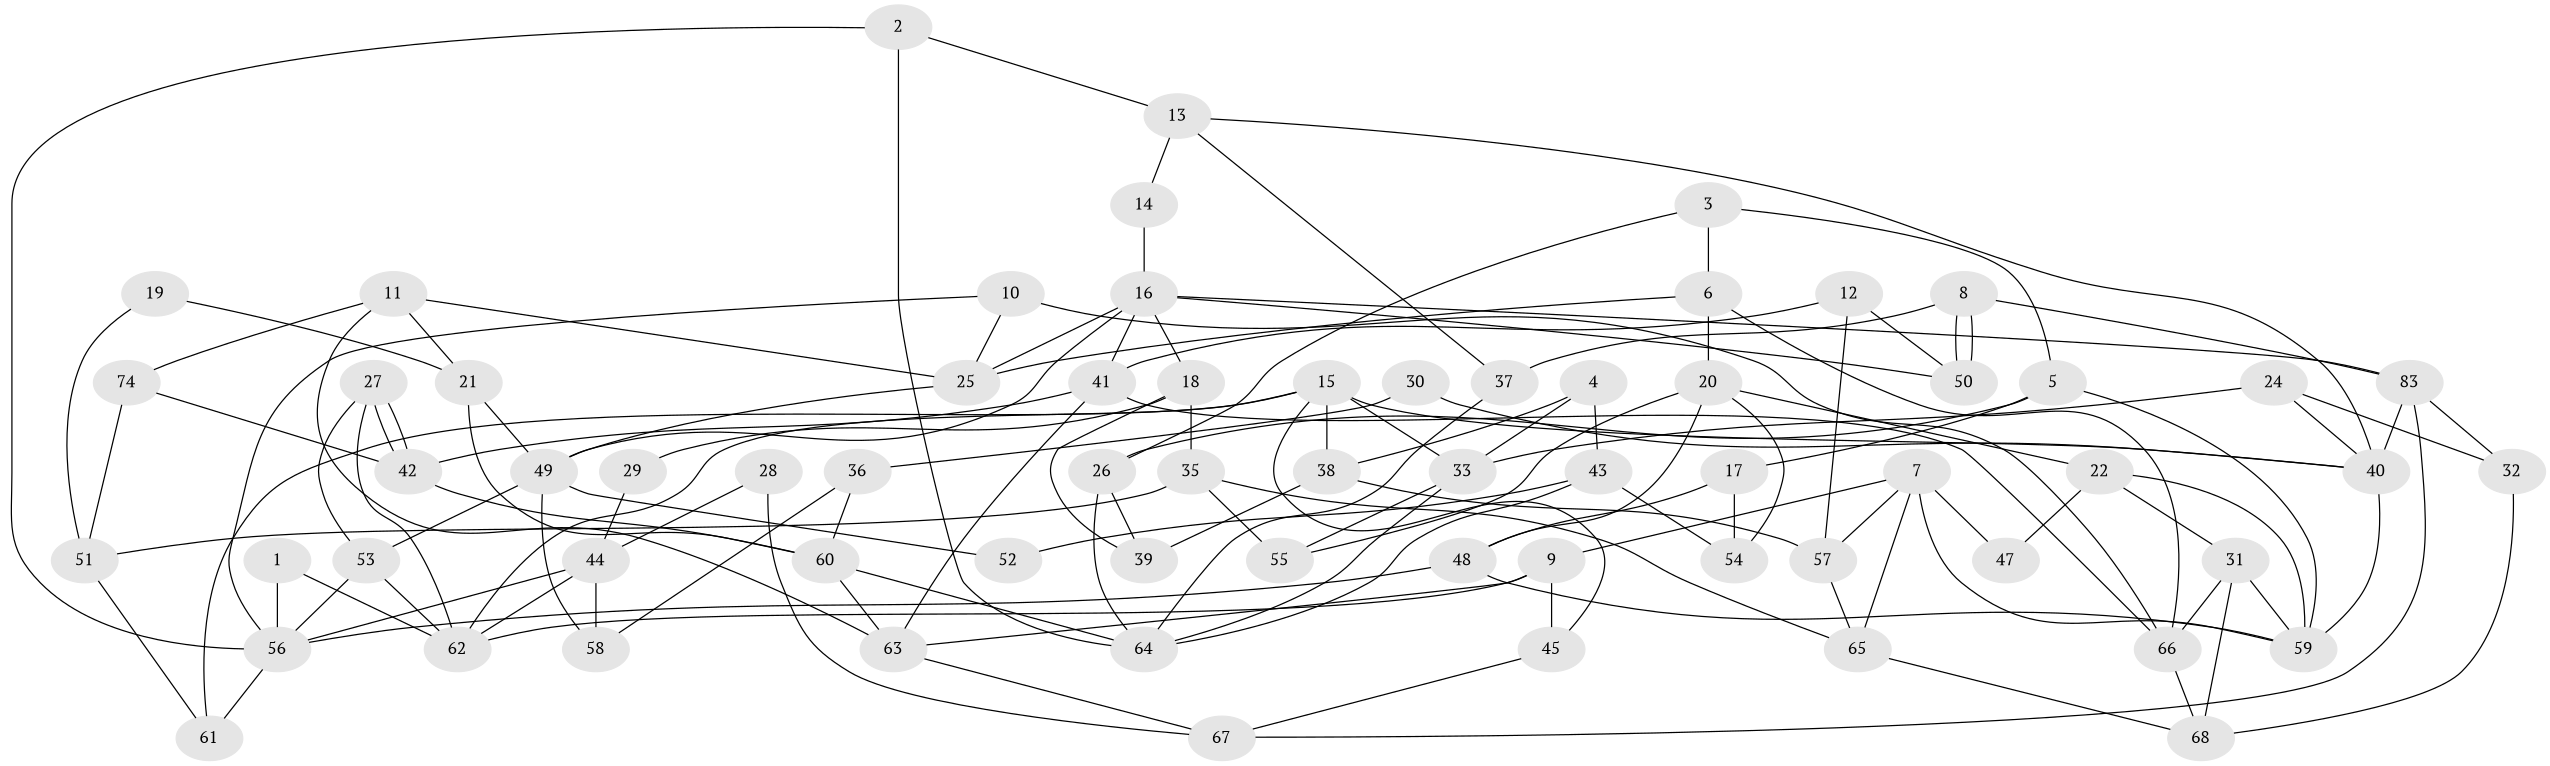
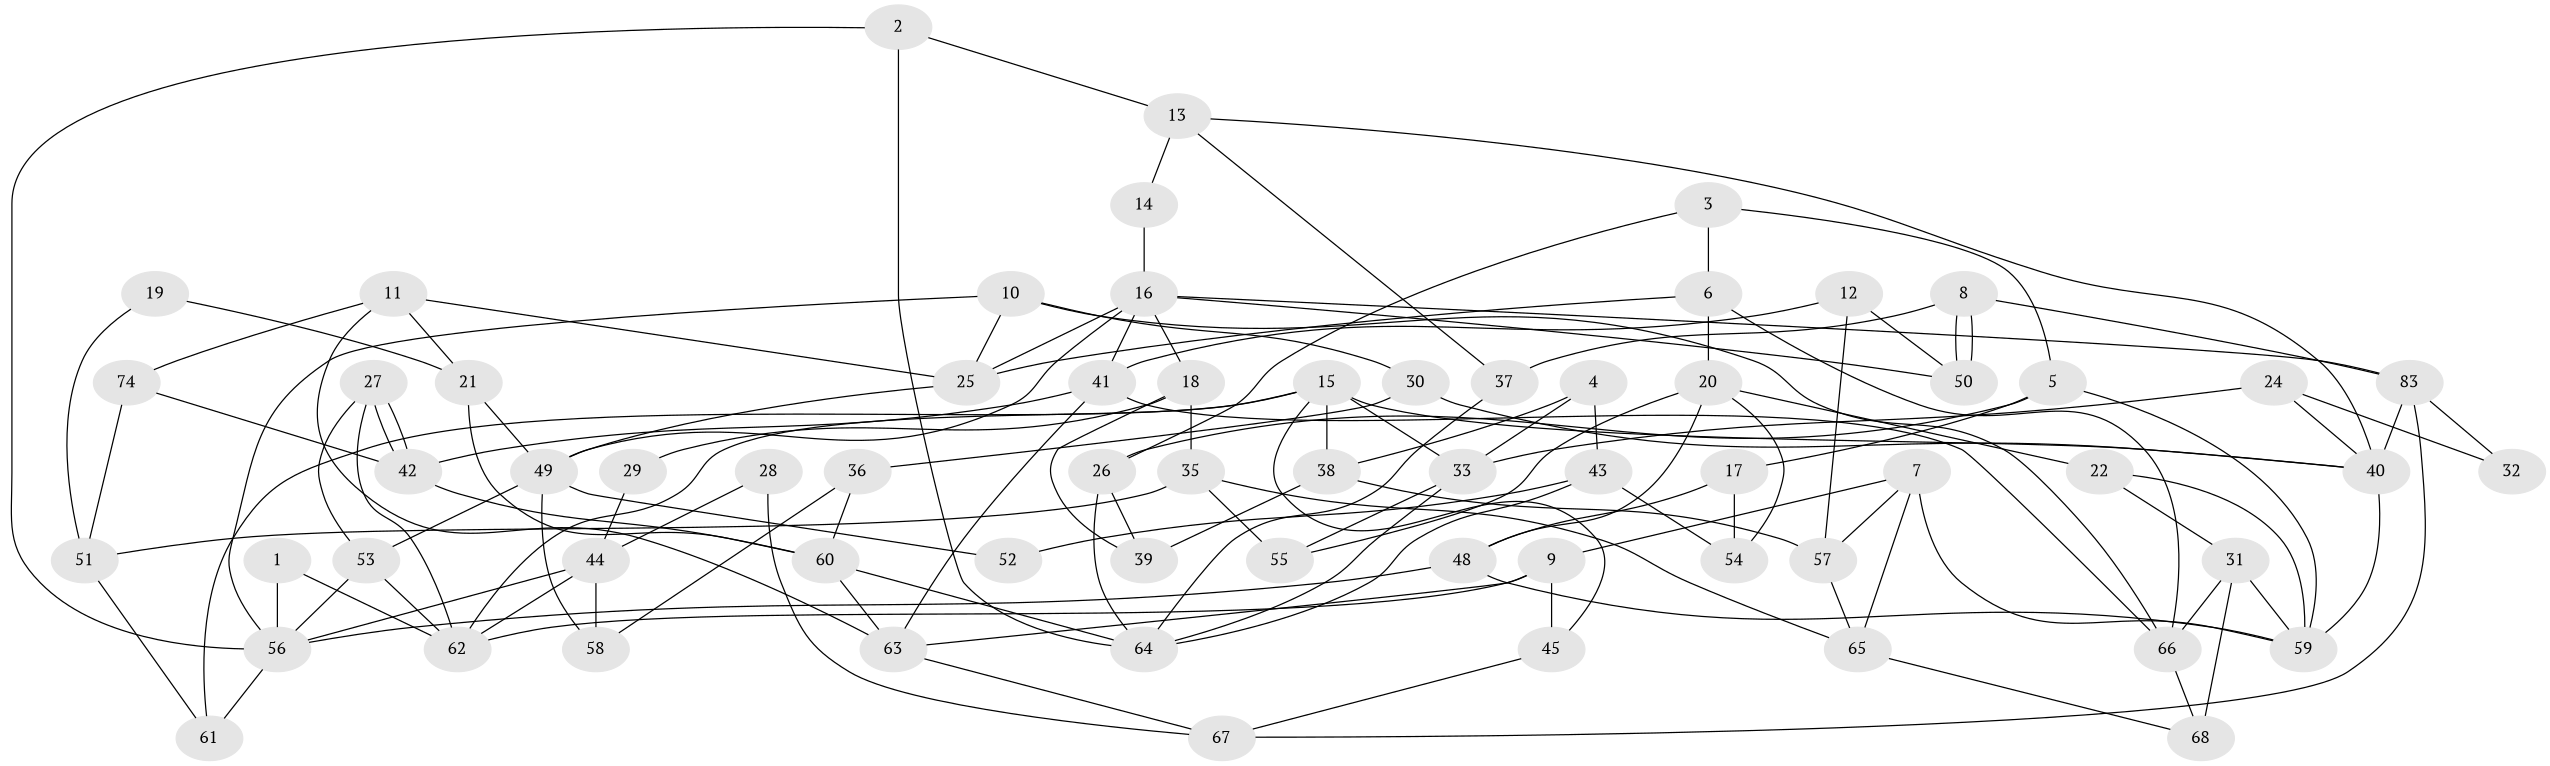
edge "10" -- "30": added
node "47": removed
edge "32" -- "68": removed
